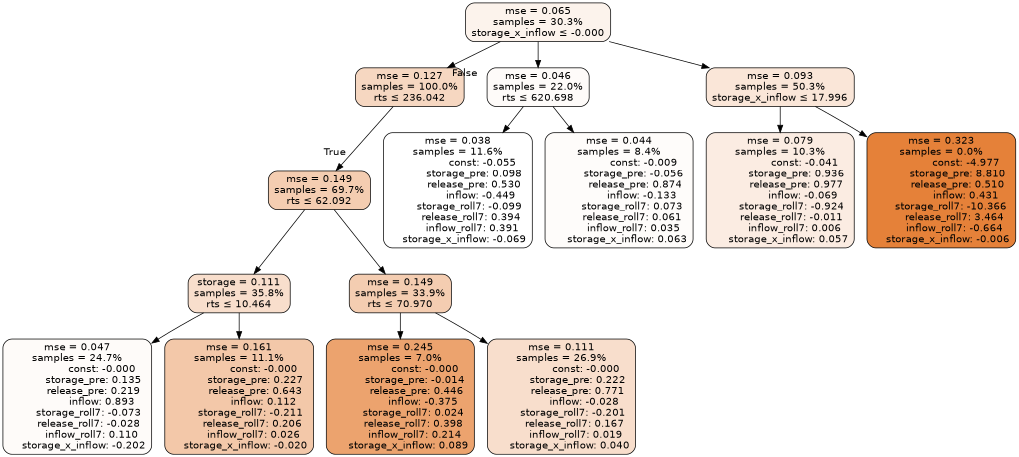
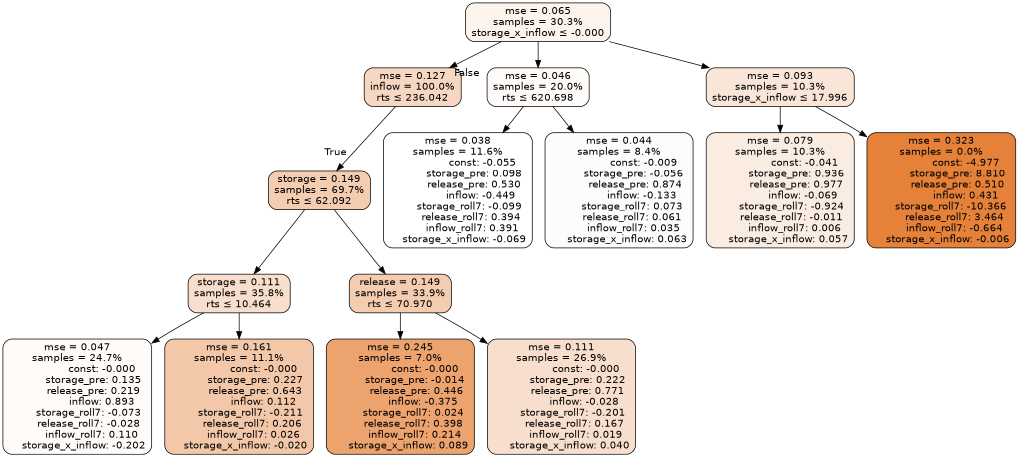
node "mse = 0.127 samples = 100.0% rts ≤ 236.042": label "mse = 0.127 samples = 100.0% rts ≤ 236.042" -> "mse = 0.127 inflow = 100.0% rts ≤ 236.042"
node "mse = 0.046 samples = 22.0% rts ≤ 620.698": label "mse = 0.046 samples = 22.0% rts ≤ 620.698" -> "mse = 0.046 samples = 20.0% rts ≤ 620.698"
node "mse = 0.093 samples = 50.3% storage_x_inflow ≤ 17.996": label "mse = 0.093 samples = 50.3% storage_x_inflow ≤ 17.996" -> "mse = 0.093 samples = 10.3% storage_x_inflow ≤ 17.996"
node "mse = 0.149 samples = 69.7% rts ≤ 62.092": label "mse = 0.149 samples = 69.7% rts ≤ 62.092" -> "storage = 0.149 samples = 69.7% rts ≤ 62.092"
node "mse = 0.149 samples = 33.9% rts ≤ 70.970": label "mse = 0.149 samples = 33.9% rts ≤ 70.970" -> "release = 0.149 samples = 33.9% rts ≤ 70.970"
